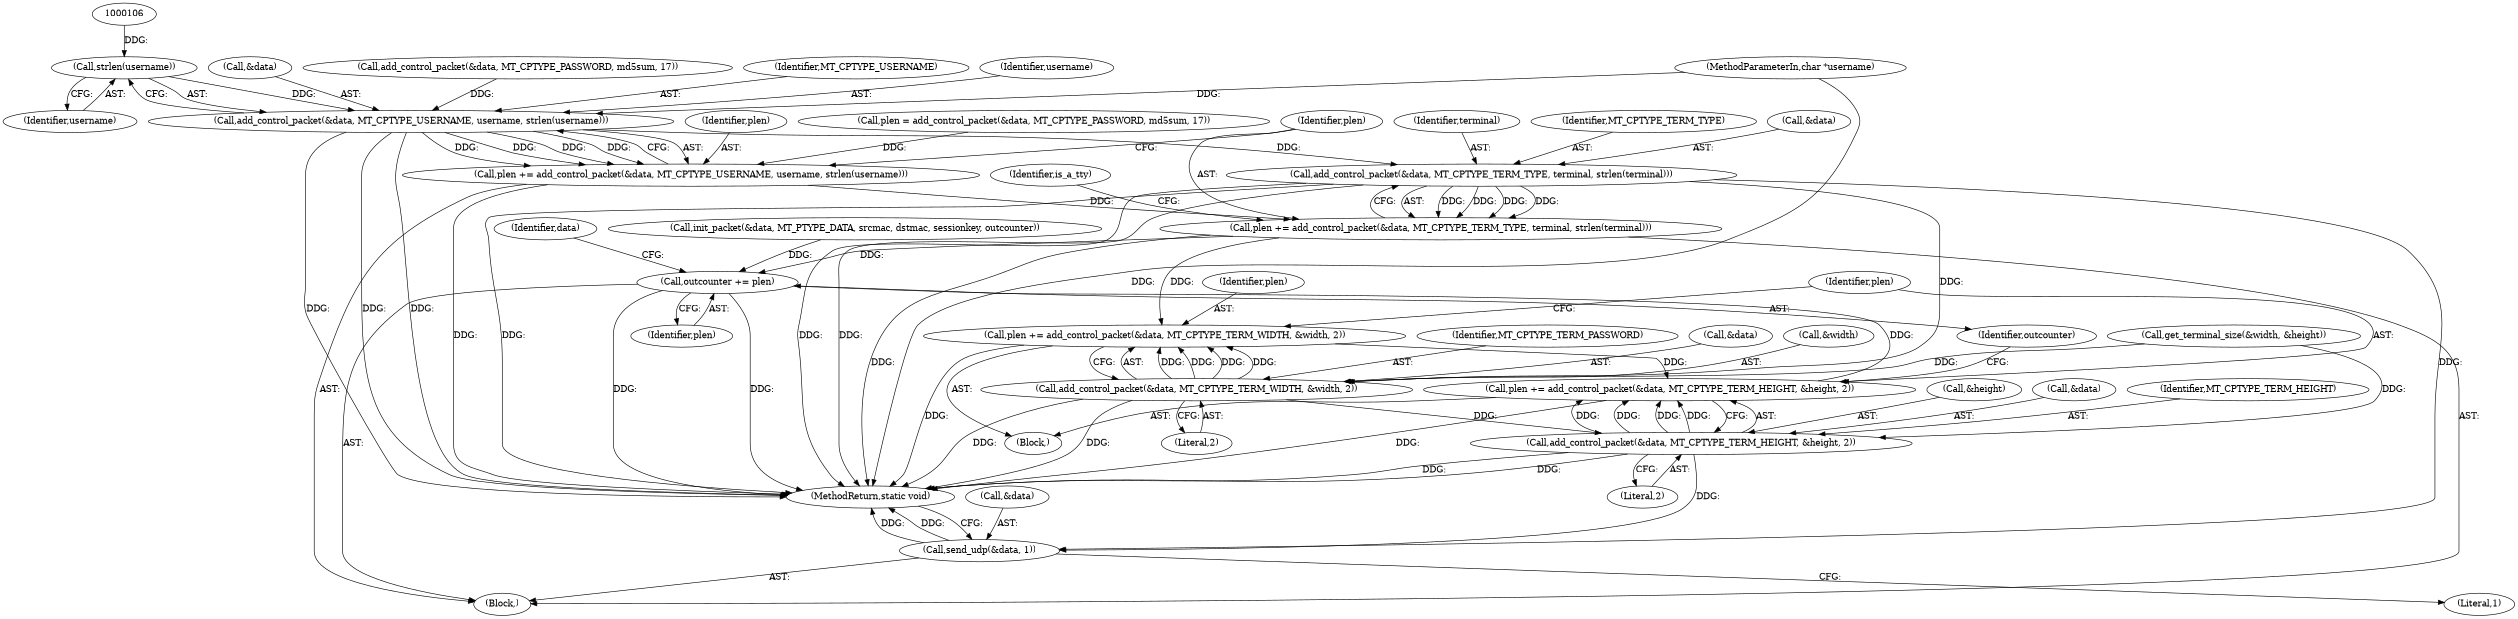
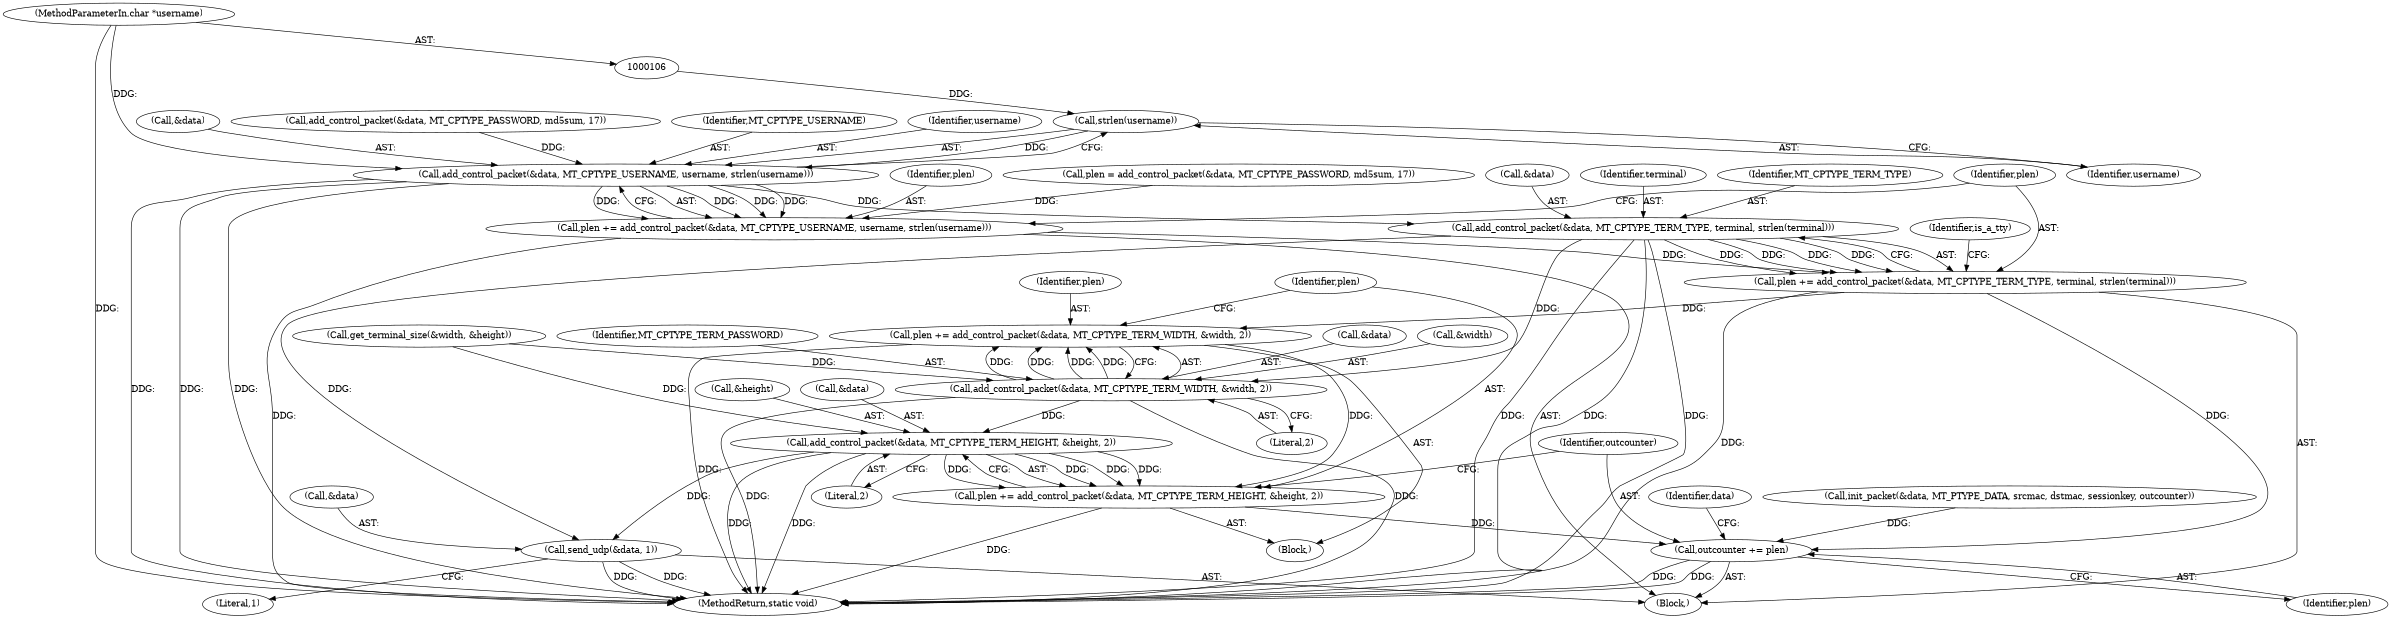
edge "(MethodParameterIn,char *username)" -> "1000106": added, label "AST:"
edge "(Call,outcounter += plen)" -> "(Identifier,outcounter)": reversed
node "(Identifier,MT_CPTYPE_TERM_HEIGHT)": removed
edge "(MethodReturn,static void)" -> "(Call,send_udp(&data, 1))": removed, label "CFG:"
